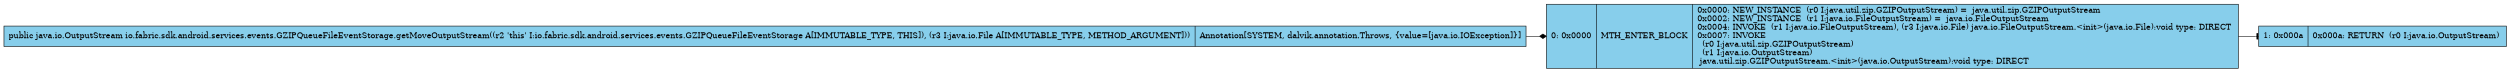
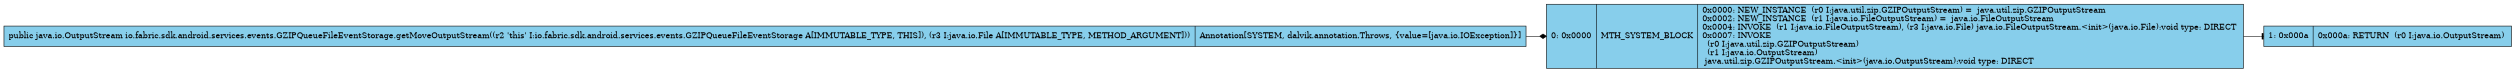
node "0: 0x0000": text "MTH_ENTER_BLOCK" -> "MTH_SYSTEM_BLOCK"
